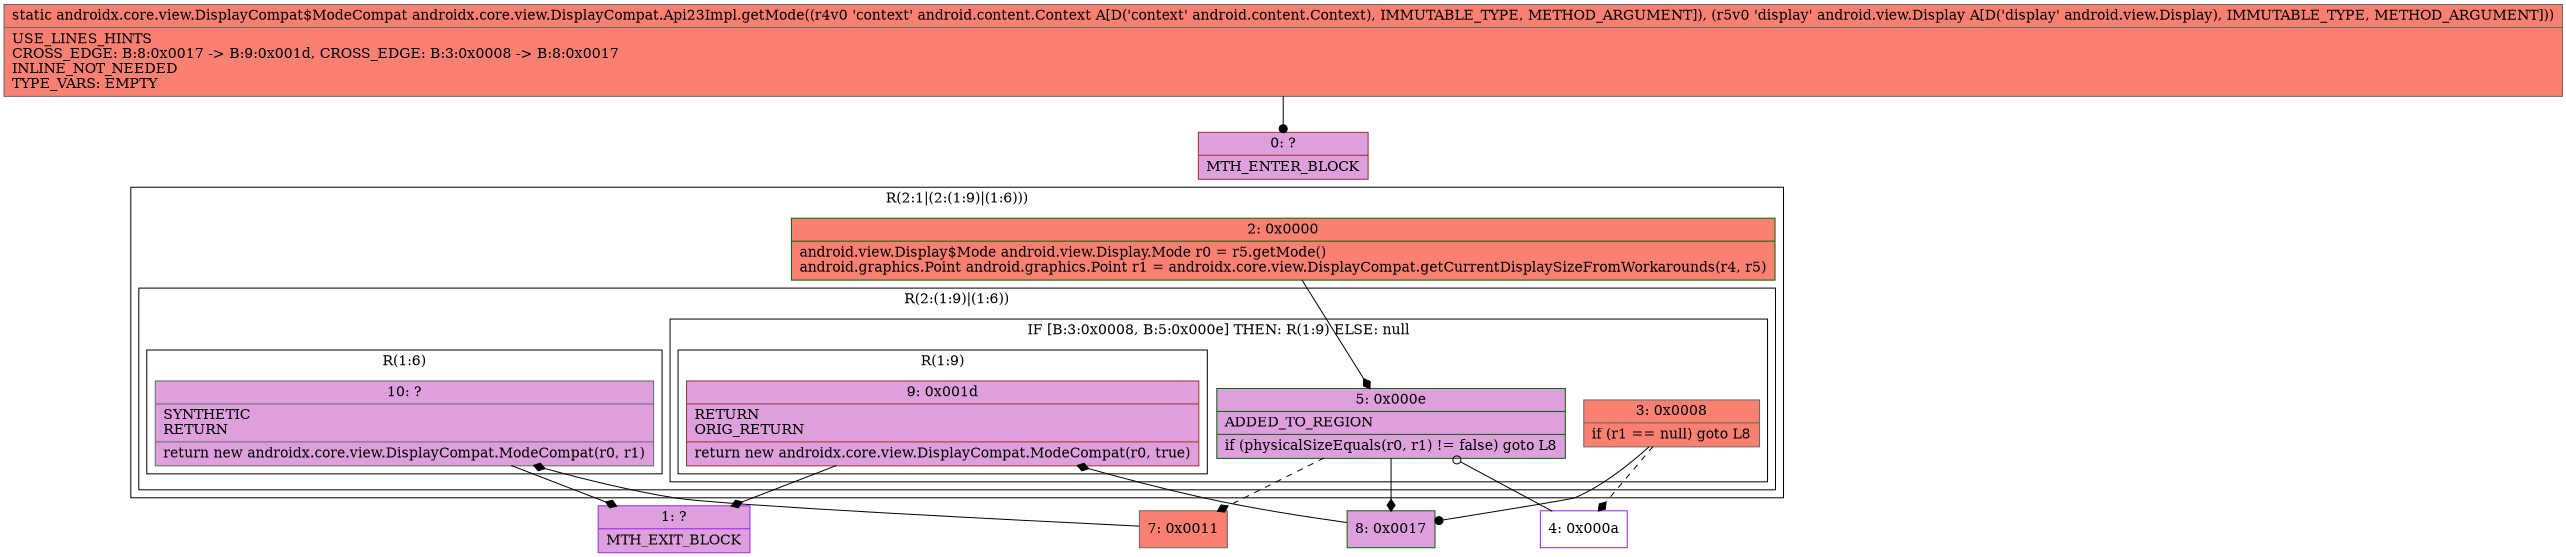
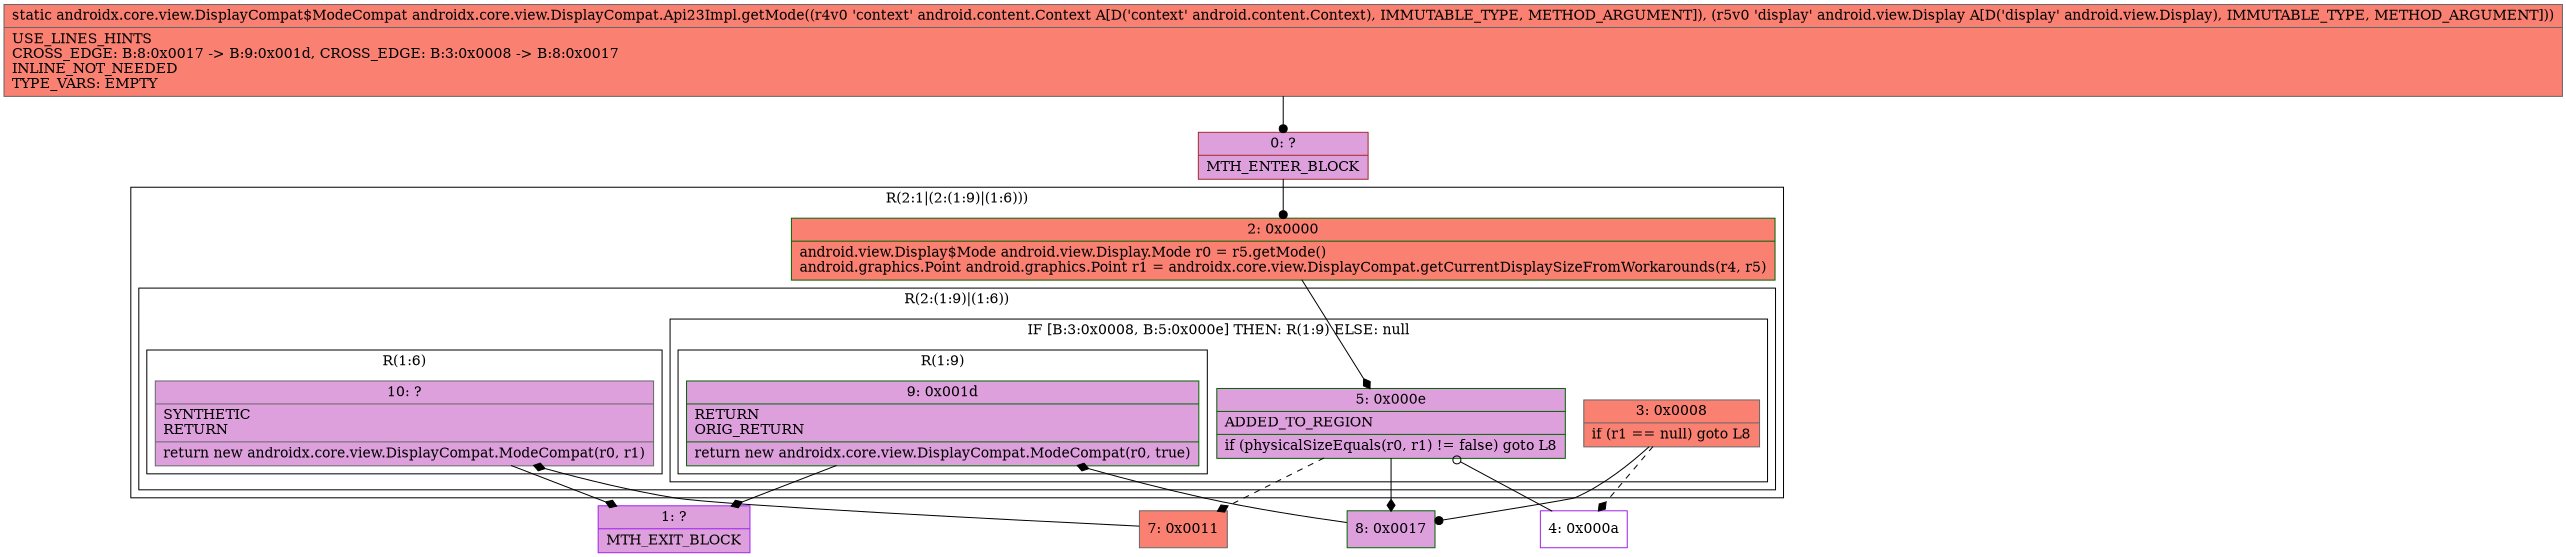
edge "0: ?" -> "2: 0x0000": added
node "9: 0x001d": color brown -> darkgreen
